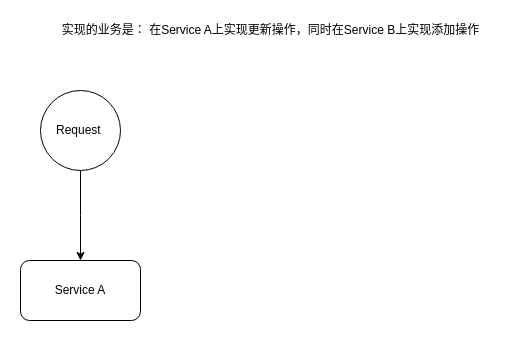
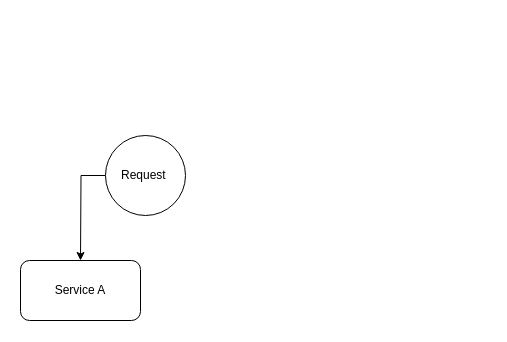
node "实现的业务是： 在Service A上实现更新操作，同时在Service B上实现添加操作": removed
node "Request": moved (81, 131) -> (146, 176)
